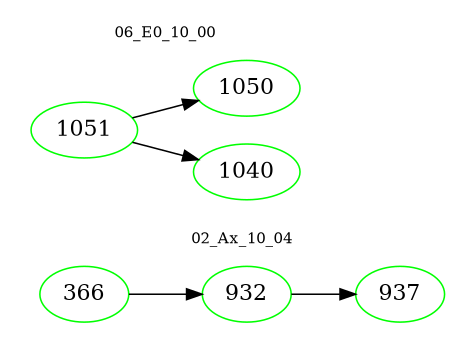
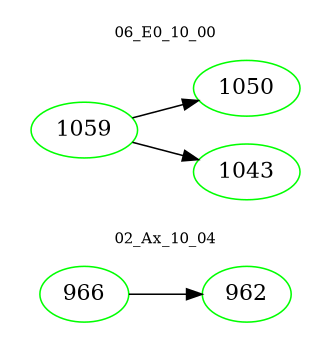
node "1051": label "1051" -> "1059"
node "1040": label "1040" -> "1043"
node "366": label "366" -> "966"
node "932": label "932" -> "962"
node "937": removed
